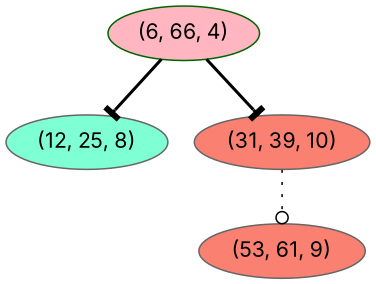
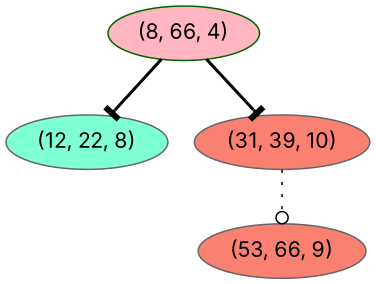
node "(6, 66, 4)": label "(6, 66, 4)" -> "(8, 66, 4)"
node "(12, 25, 8)": label "(12, 25, 8)" -> "(12, 22, 8)"
node "(53, 61, 9)": label "(53, 61, 9)" -> "(53, 66, 9)"
